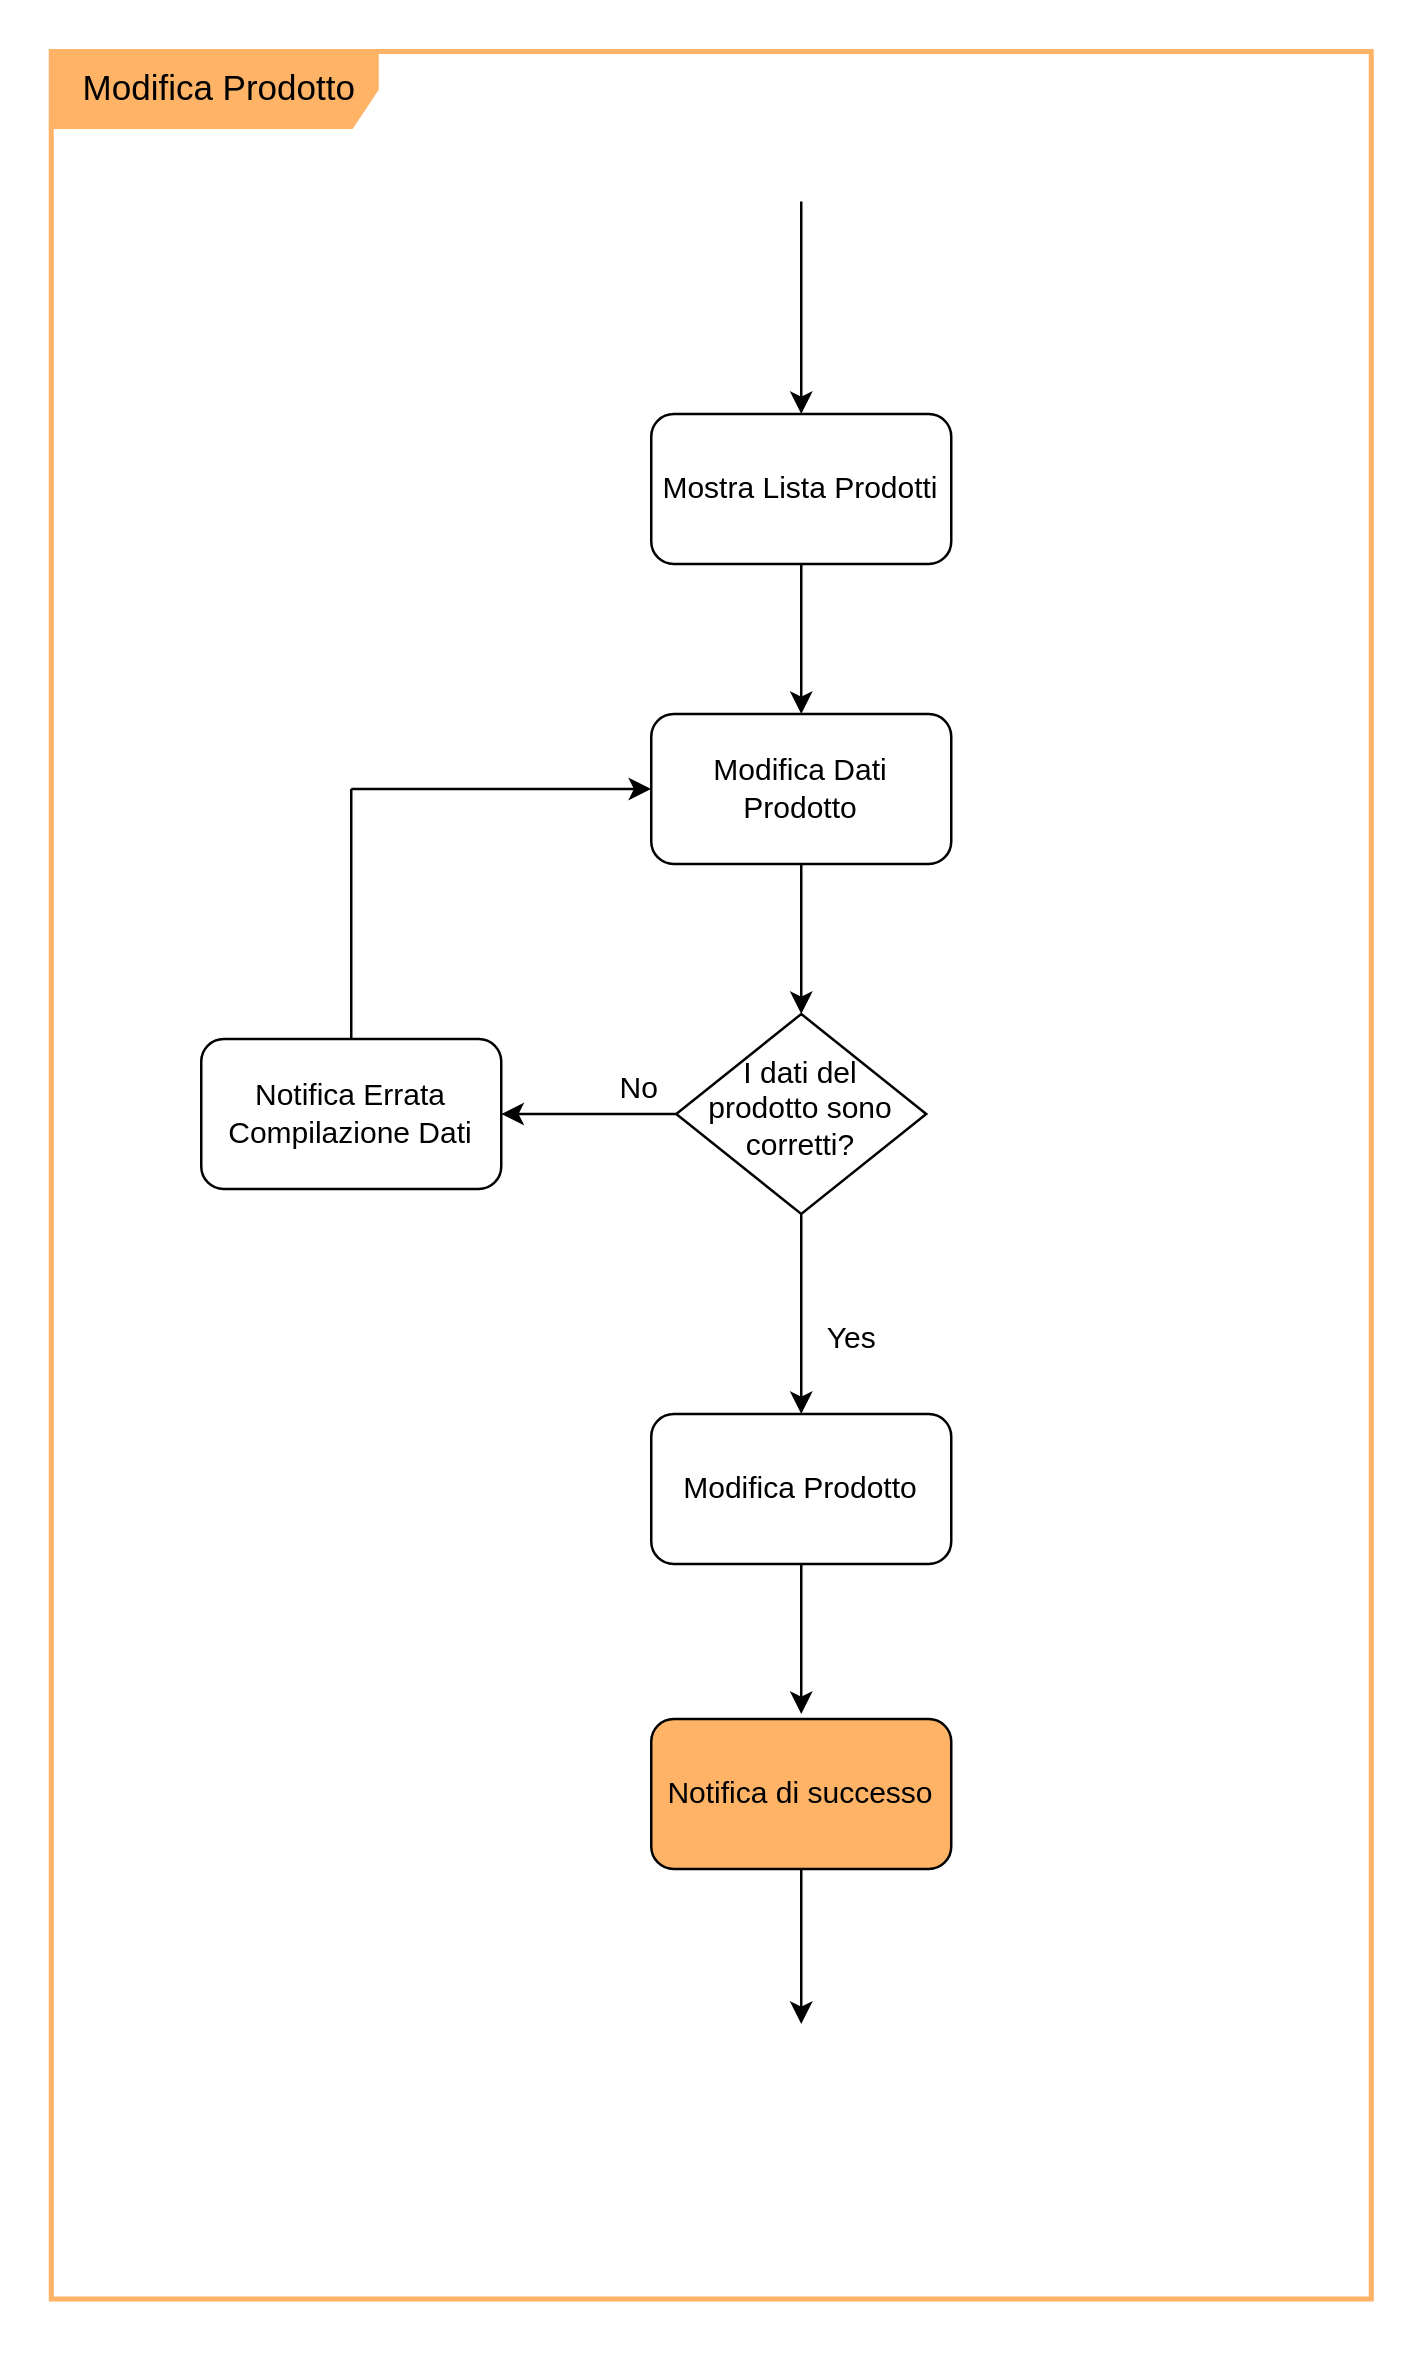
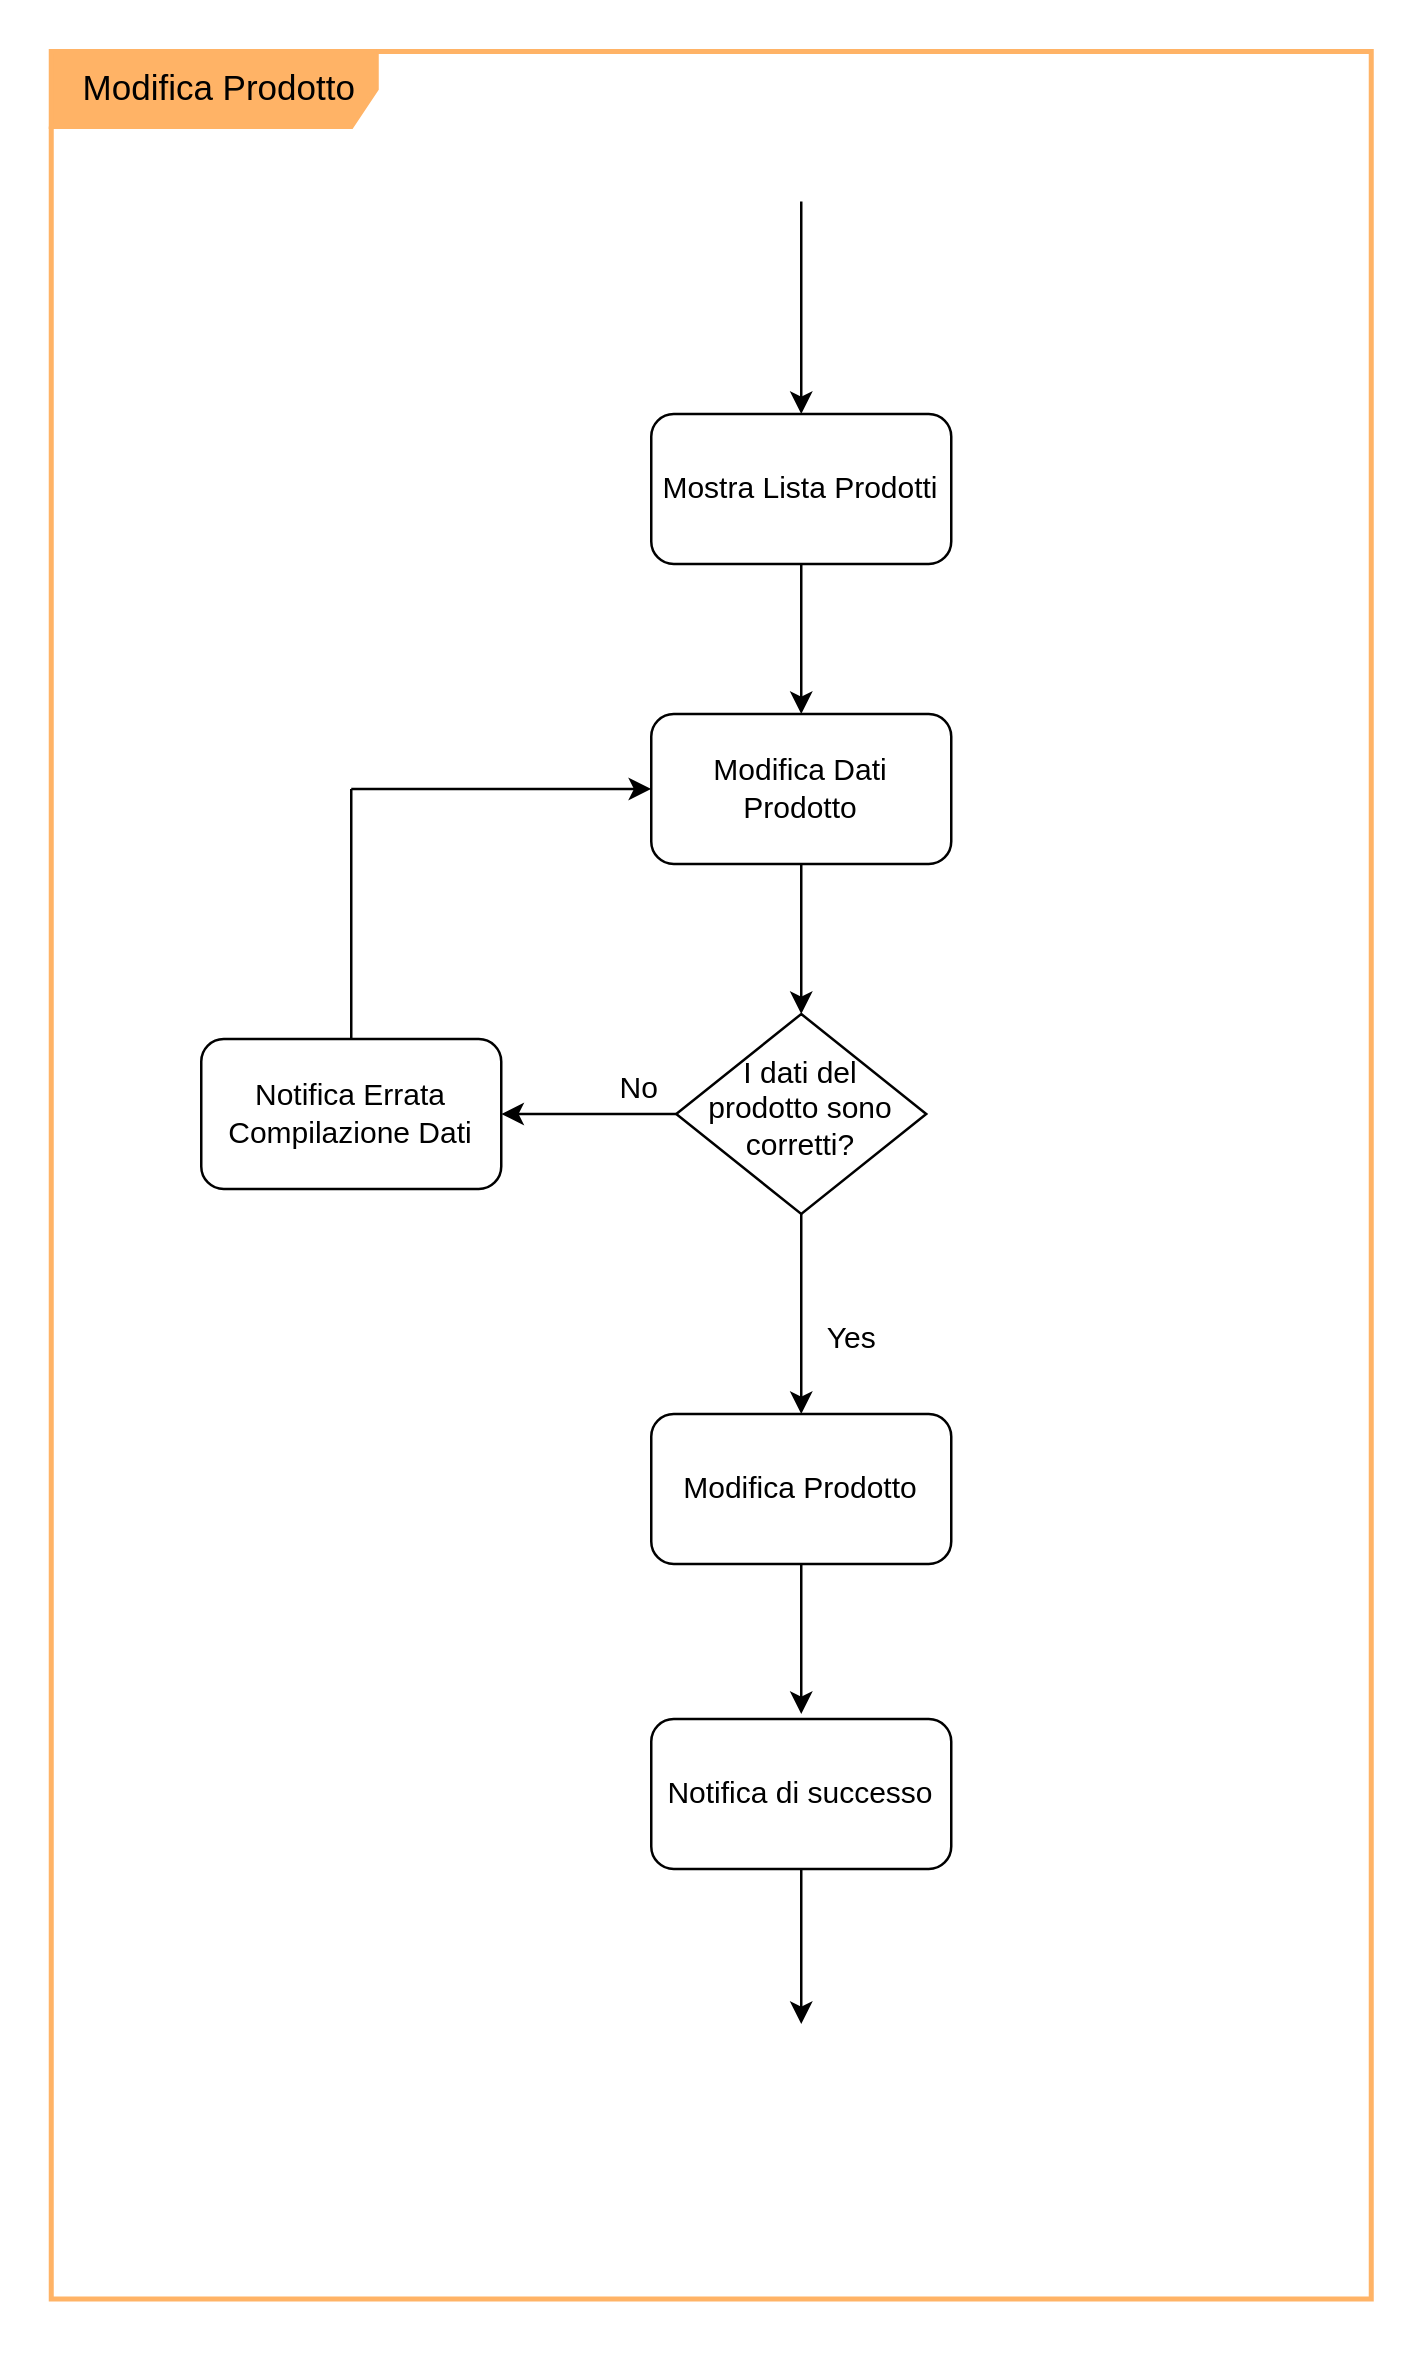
node "Notifica di successo": fillcolor #ffb366 -> #ffffff
